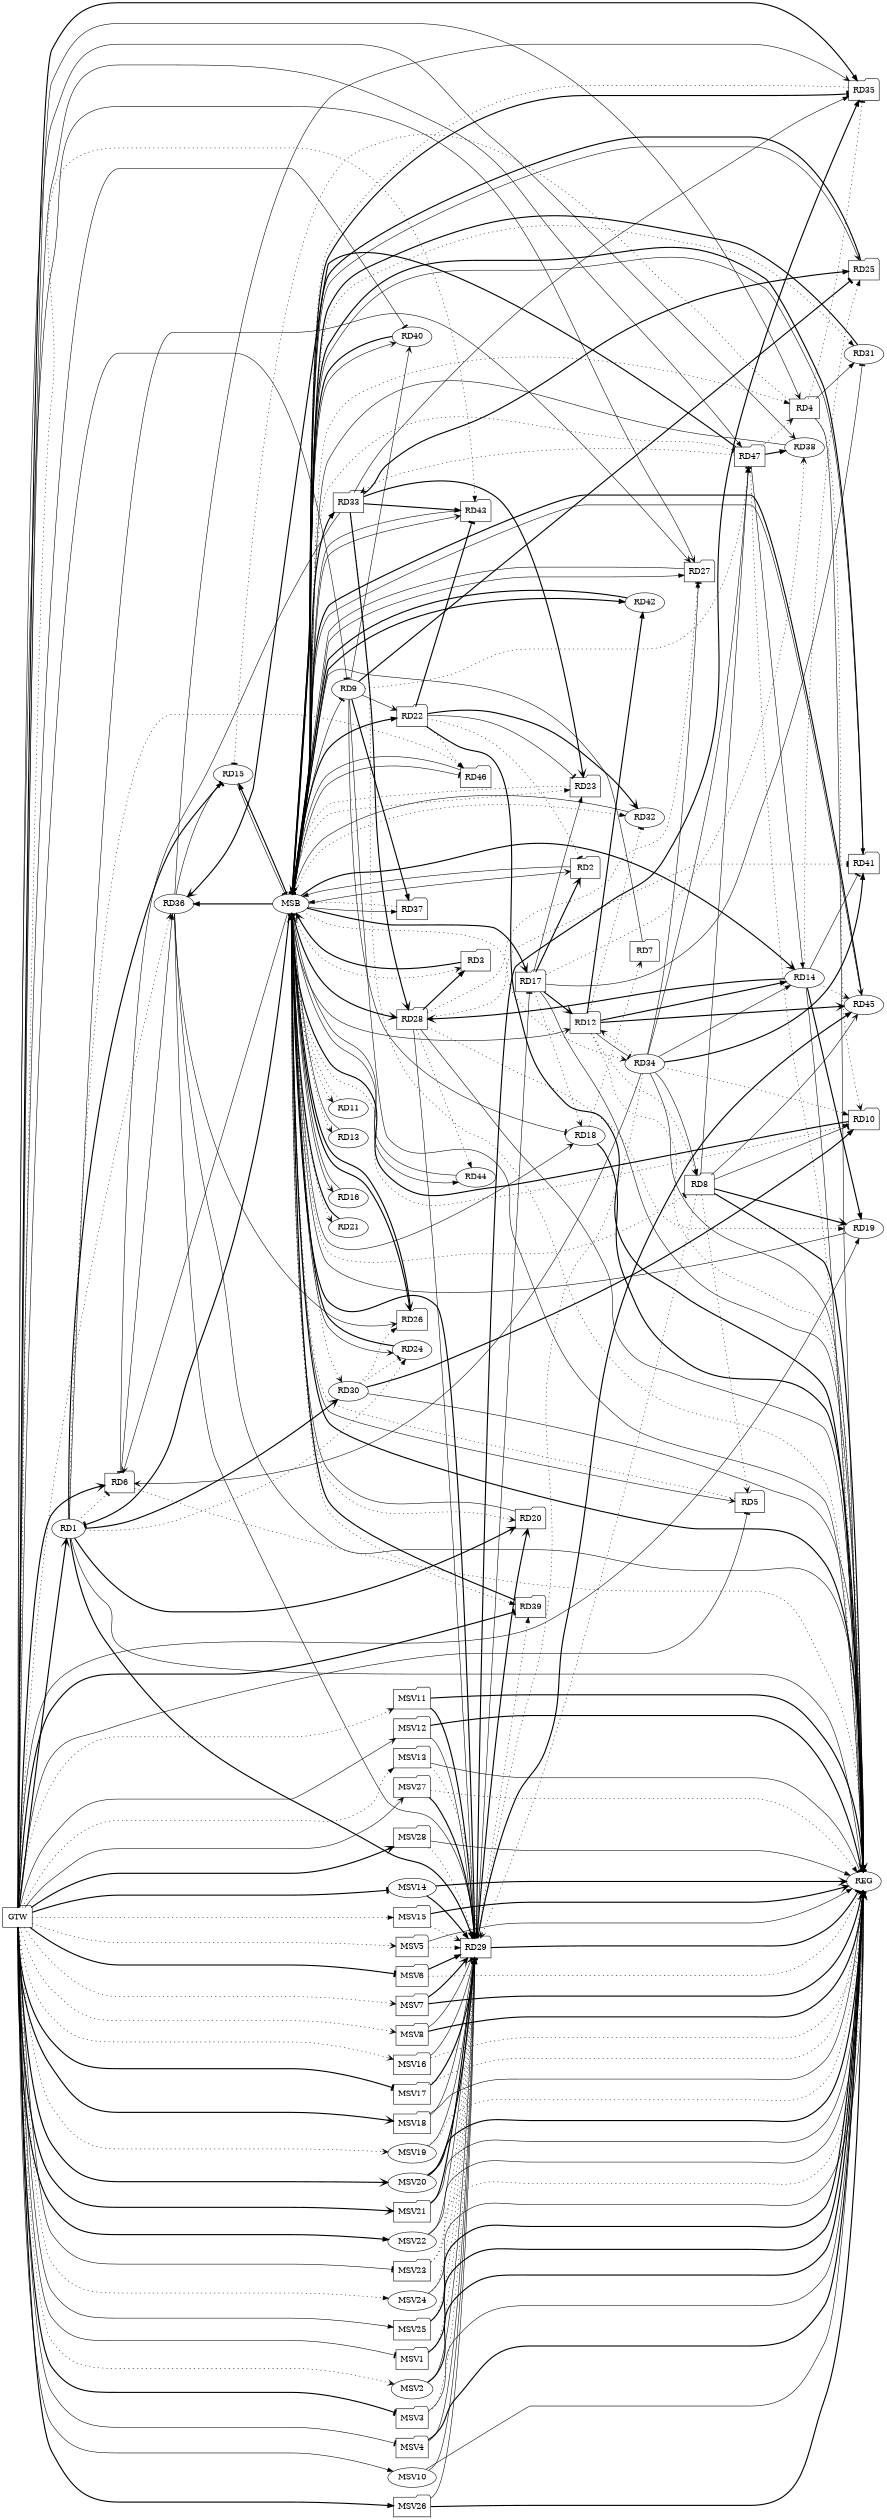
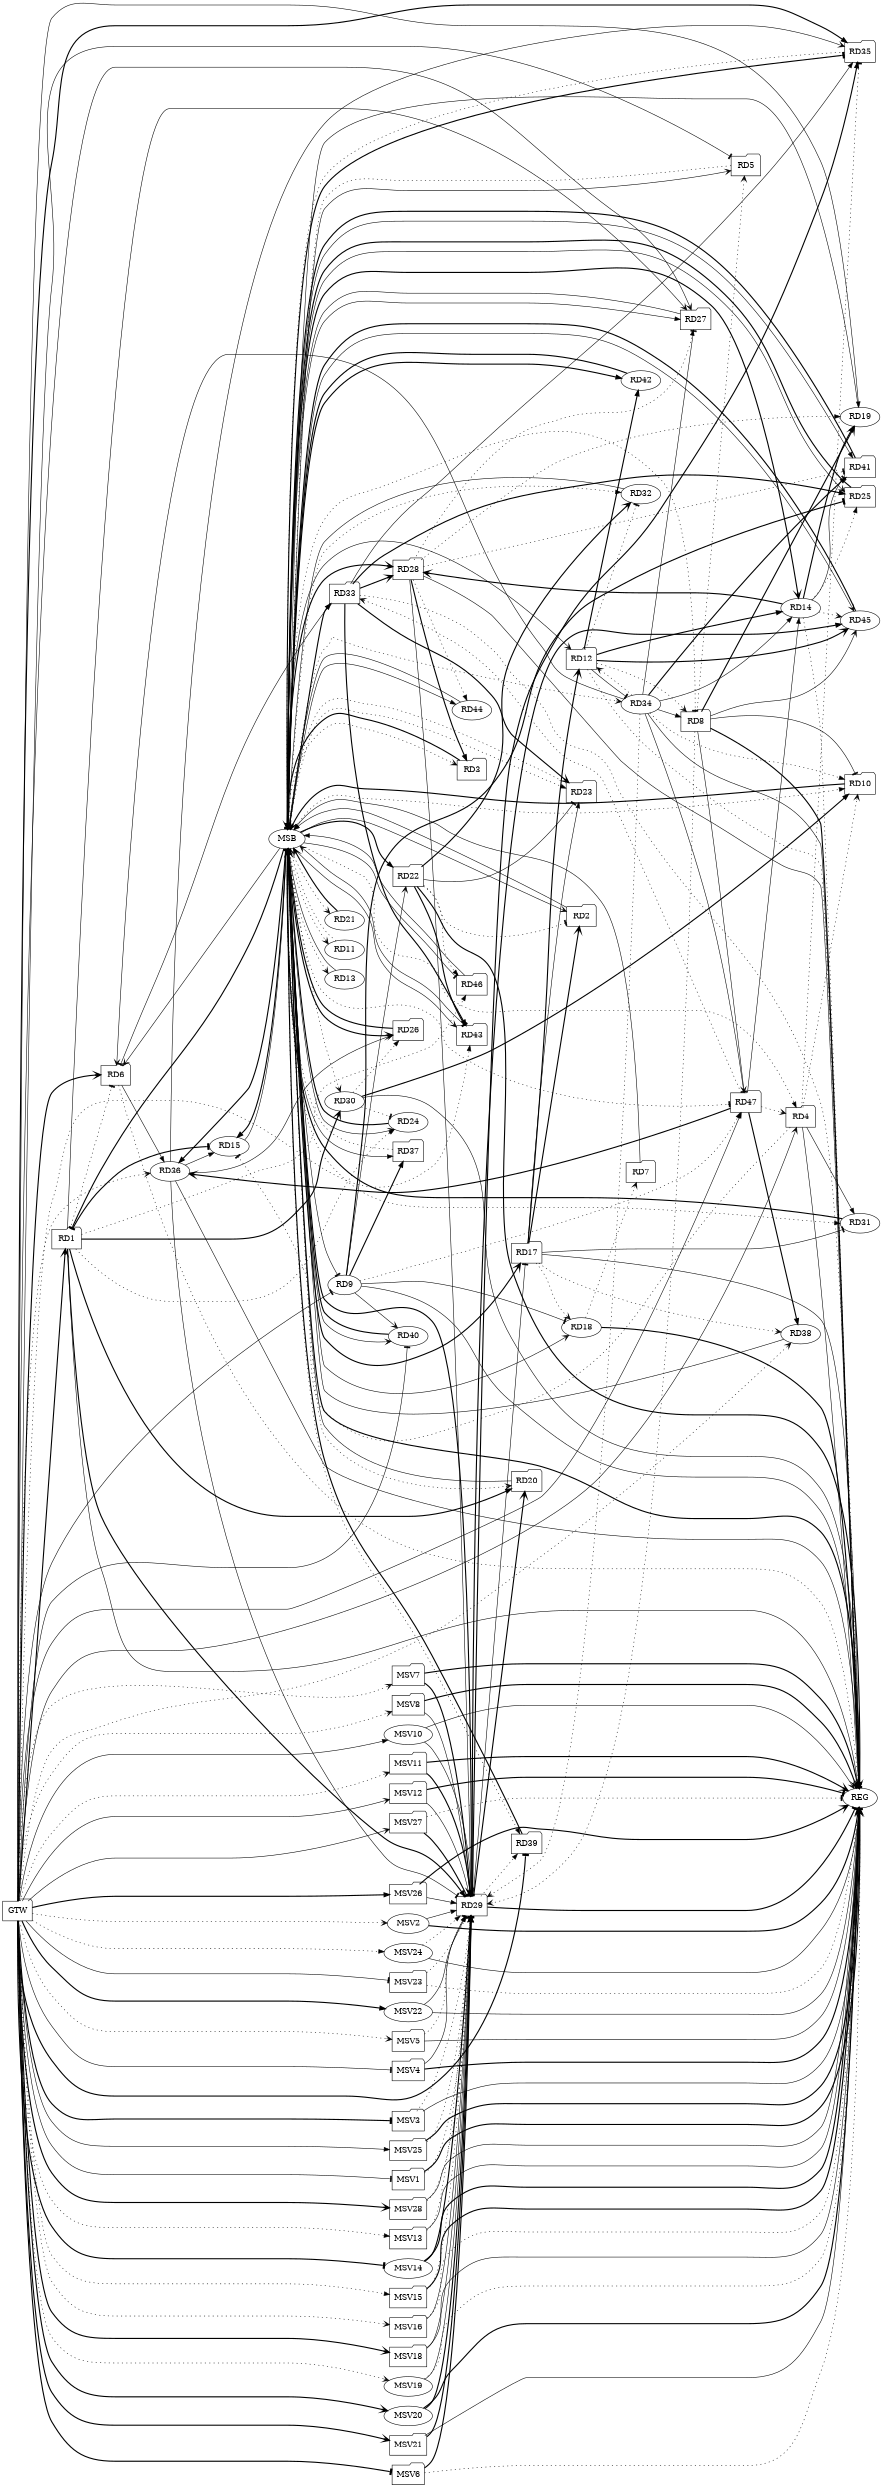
edge "GTW" -> "RD38": style solid -> dotted
edge "RD47" -> "REG": removed
node "RD16": removed
edge "RD14" -> "REG": style solid -> dotted
node "RD1": shape ellipse -> folder
edge "RD1" -> "RD20": arrowhead vee -> normal
edge "MSV27" -> "REG": arrowhead normal -> tee
node "MSV17": removed
